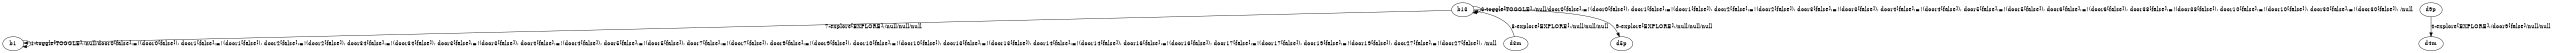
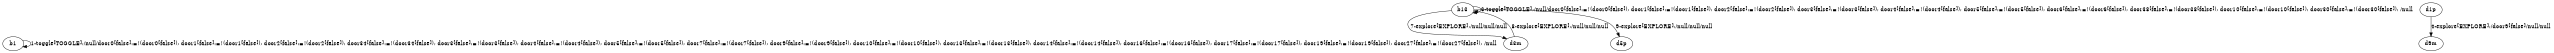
node "d9p": label "d9p" -> "d1p"
edge "b13" -> "b1": now "b13" -> "d3m"
node "d4m": label "d4m" -> "d9m"
